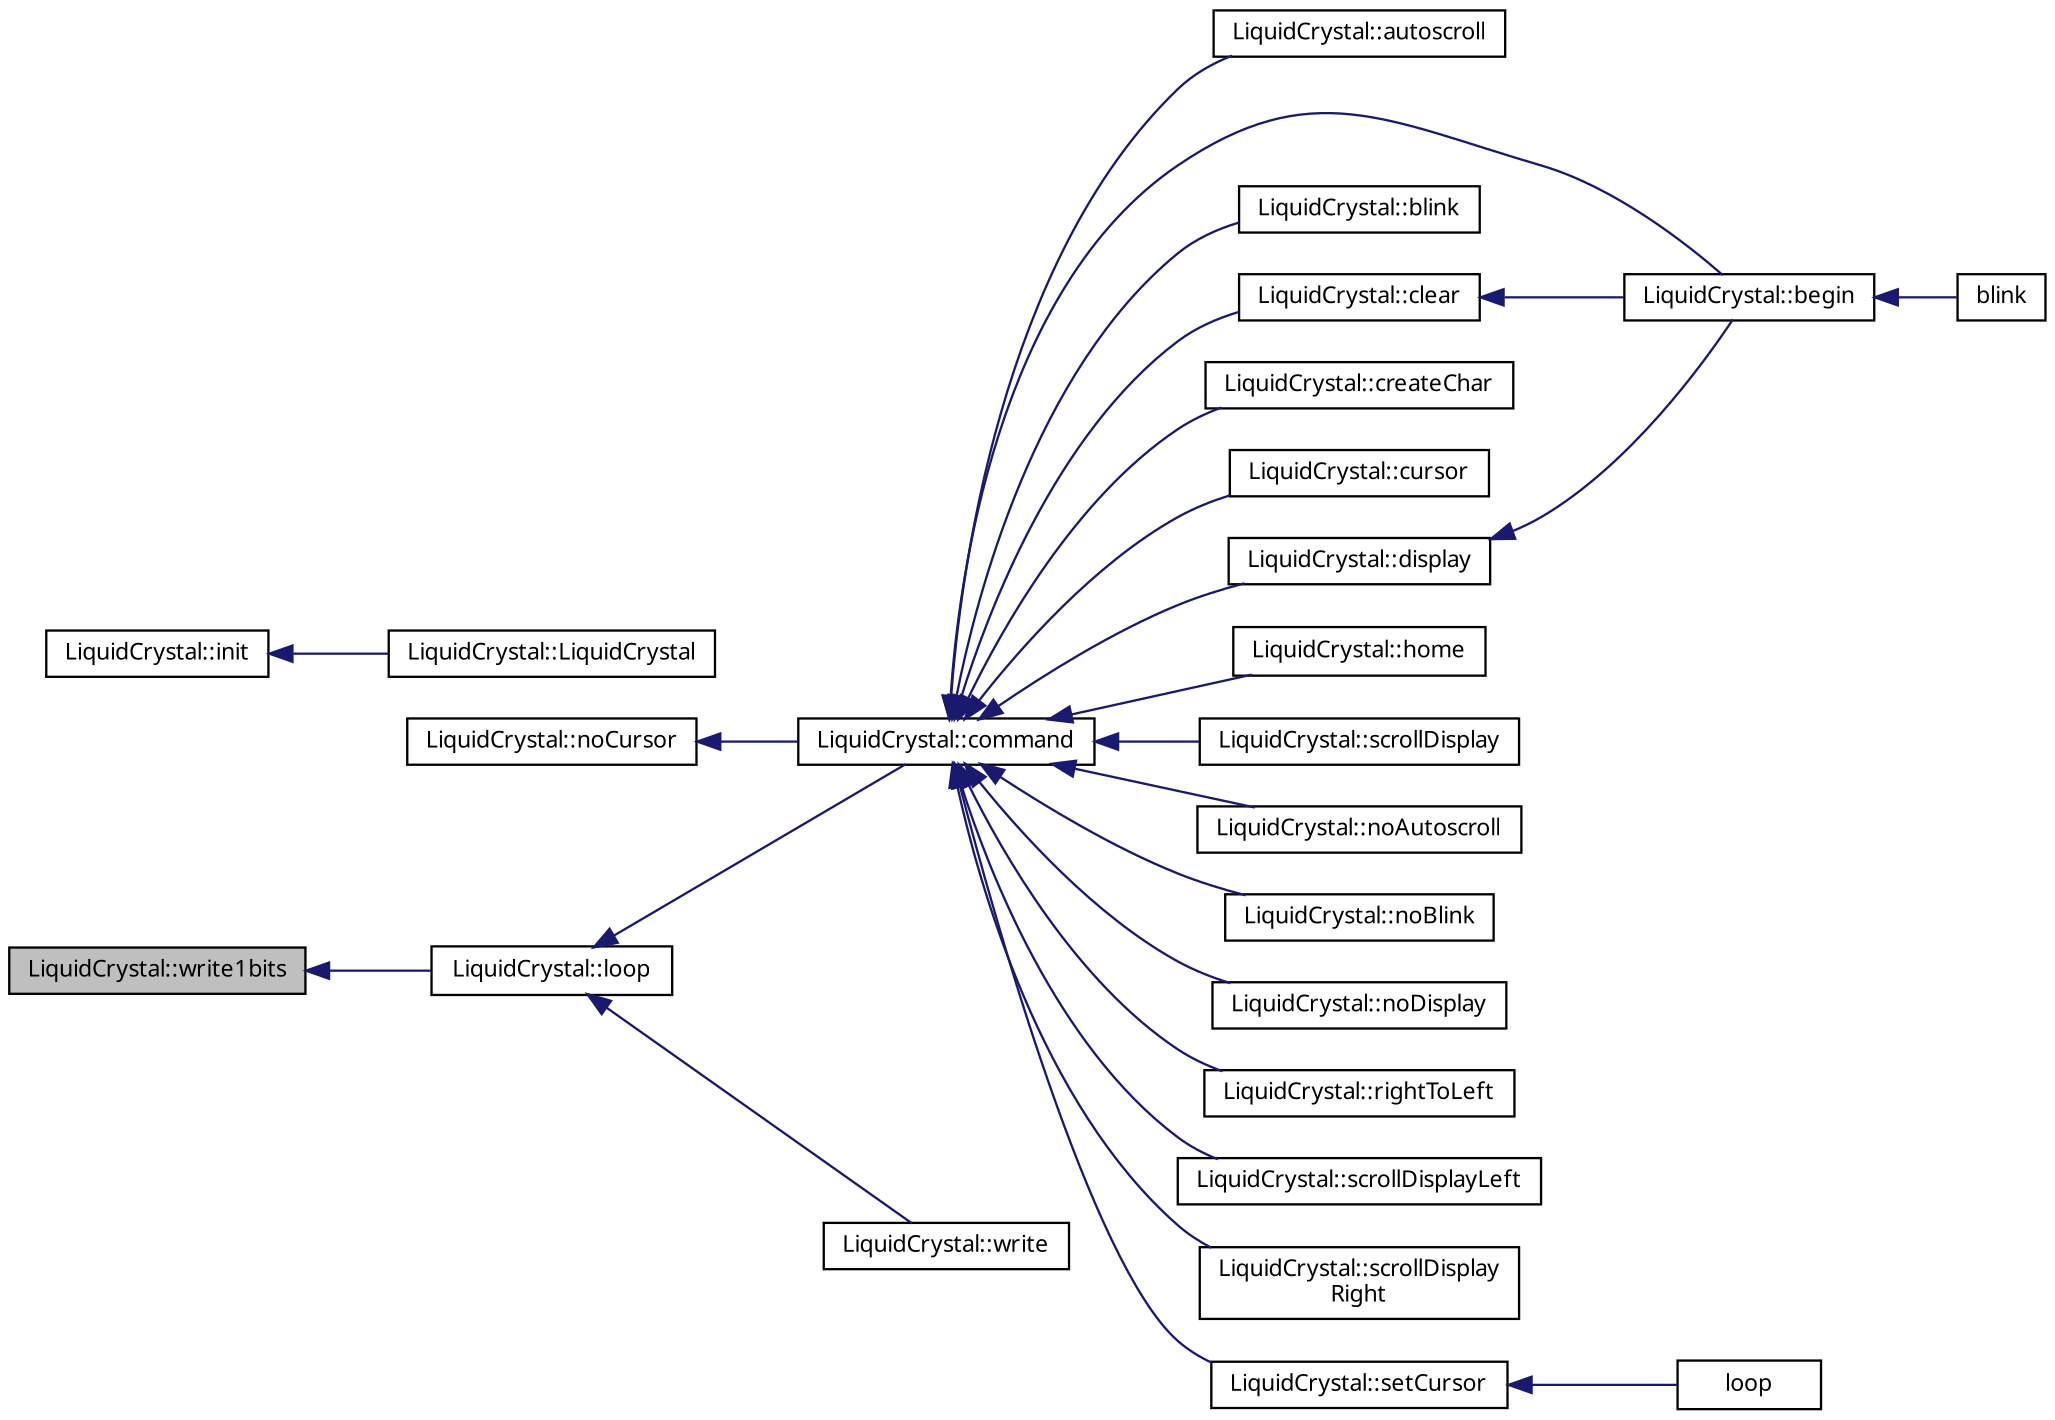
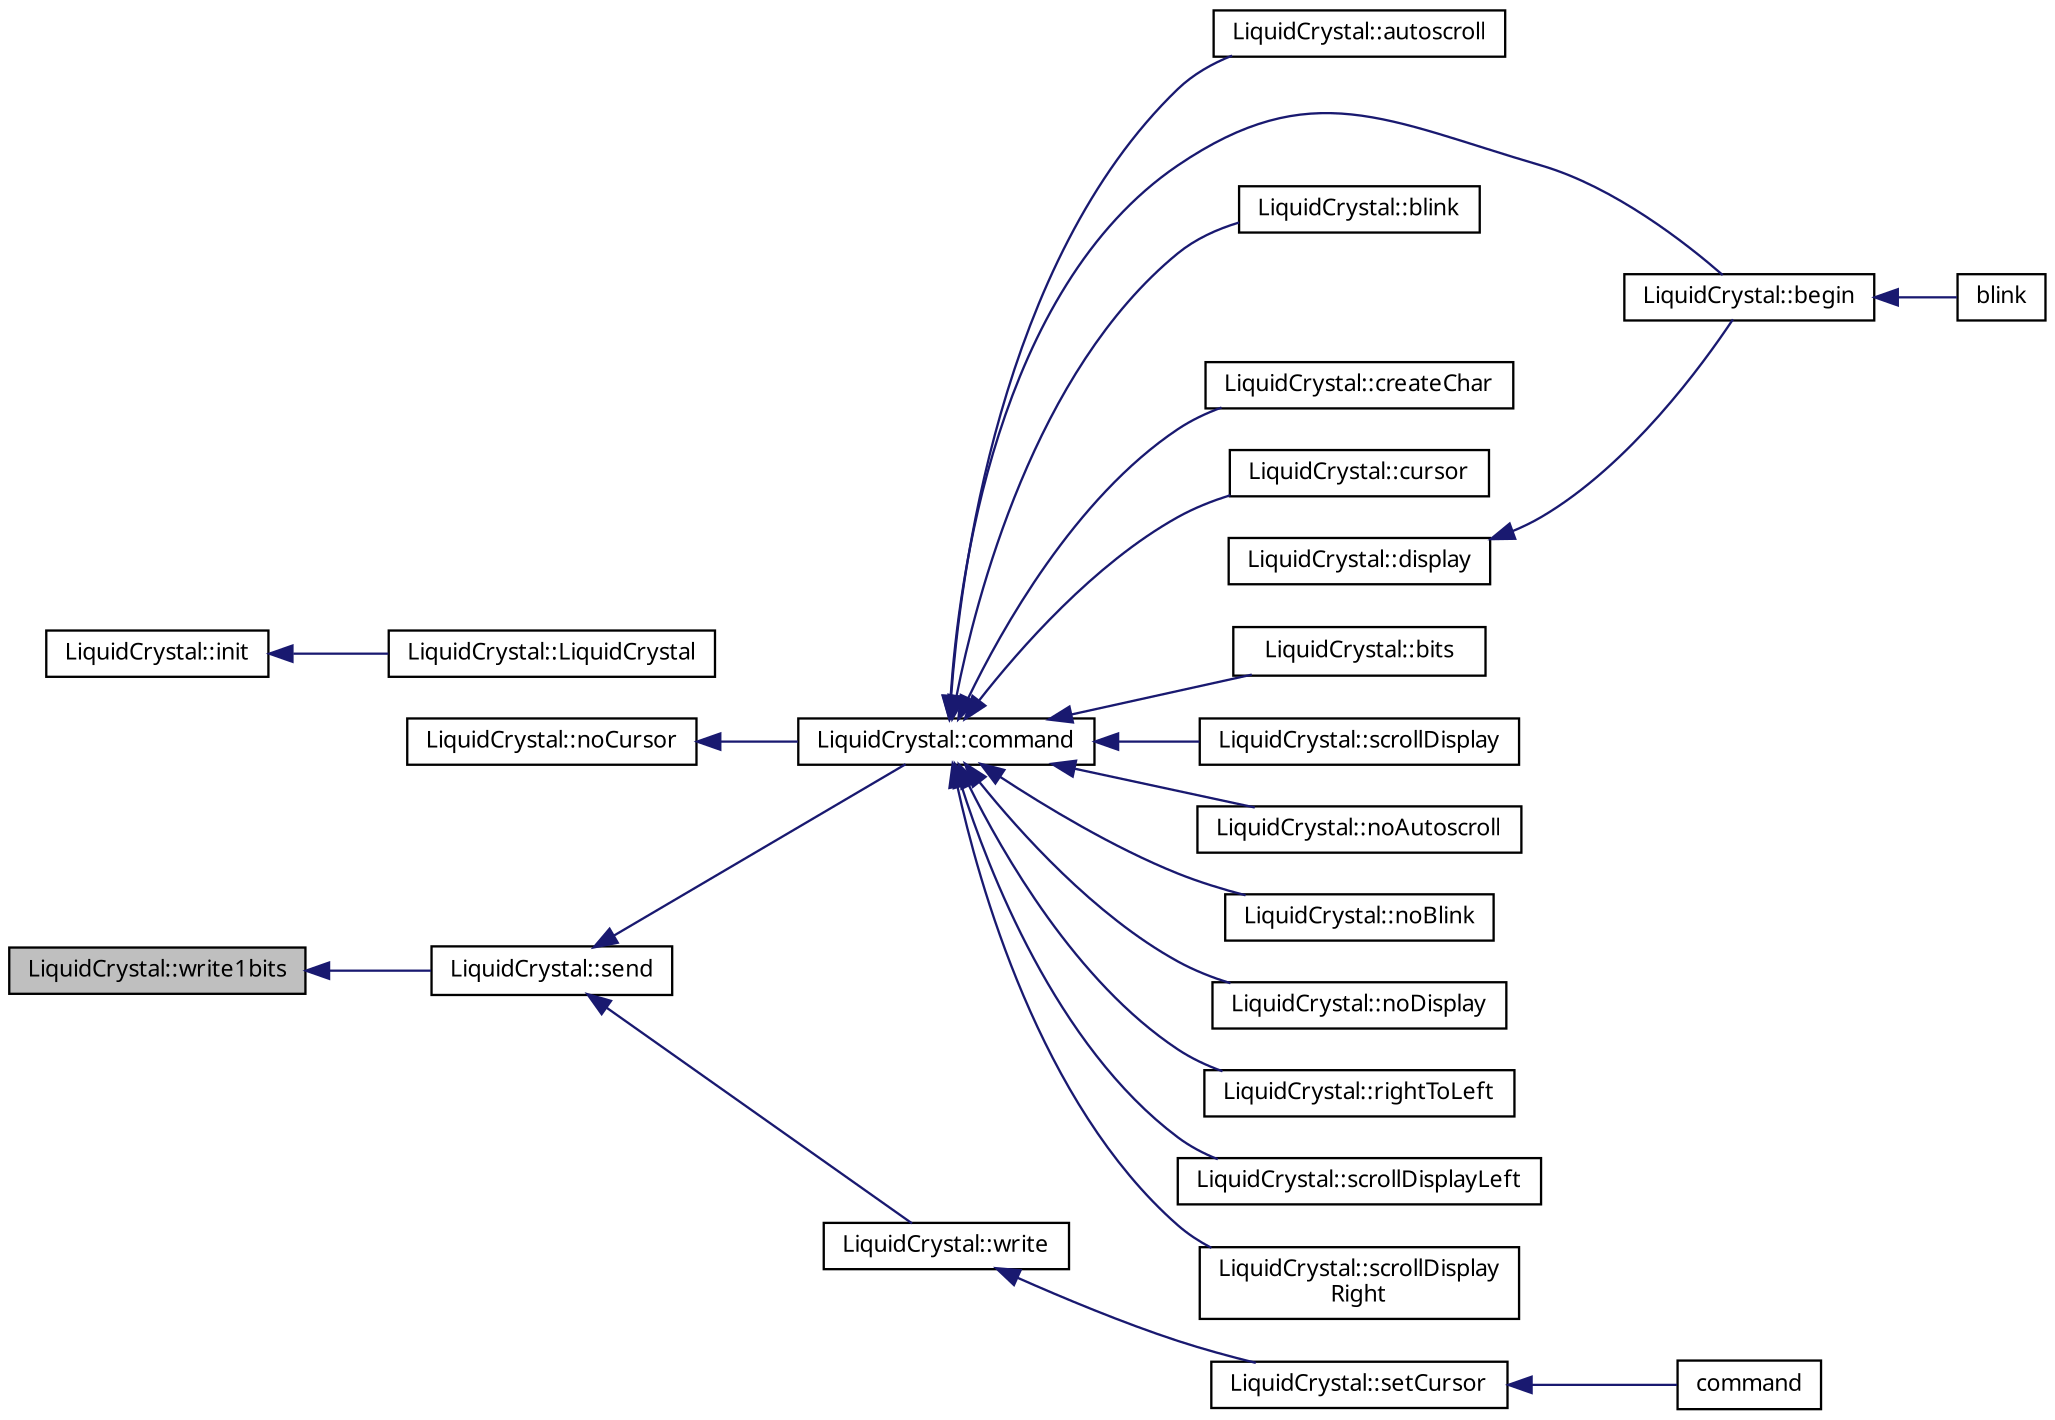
node "LiquidCrystal::clear": removed
edge "LiquidCrystal::display" -> "LiquidCrystal::command": removed
node "LiquidCrystal::home": label "LiquidCrystal::home" -> "LiquidCrystal::bits"
node "LiquidCrystal::loop": label "LiquidCrystal::loop" -> "LiquidCrystal::send"
edge "LiquidCrystal::setCursor" -> "LiquidCrystal::command": now "LiquidCrystal::setCursor" -> "LiquidCrystal::write"
node "loop": label "loop" -> "command"
